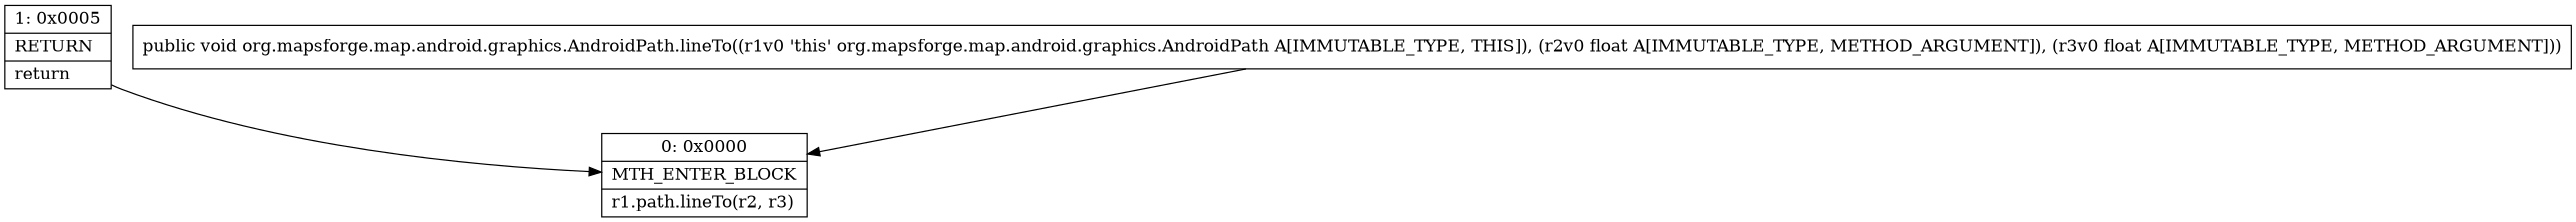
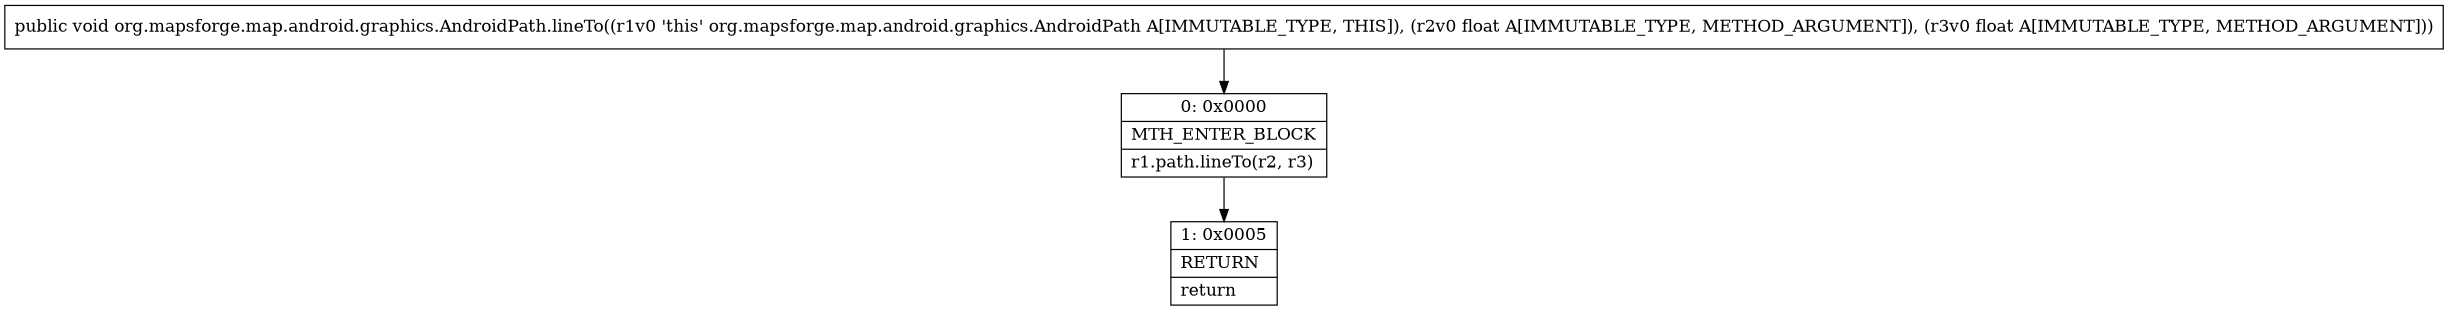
edge "1: 0x0005" -> "0: 0x0000": reversed
